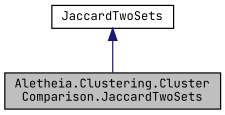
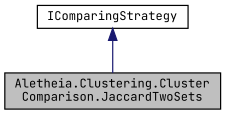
node "JaccardTwoSets": label "JaccardTwoSets" -> "IComparingStrategy"
